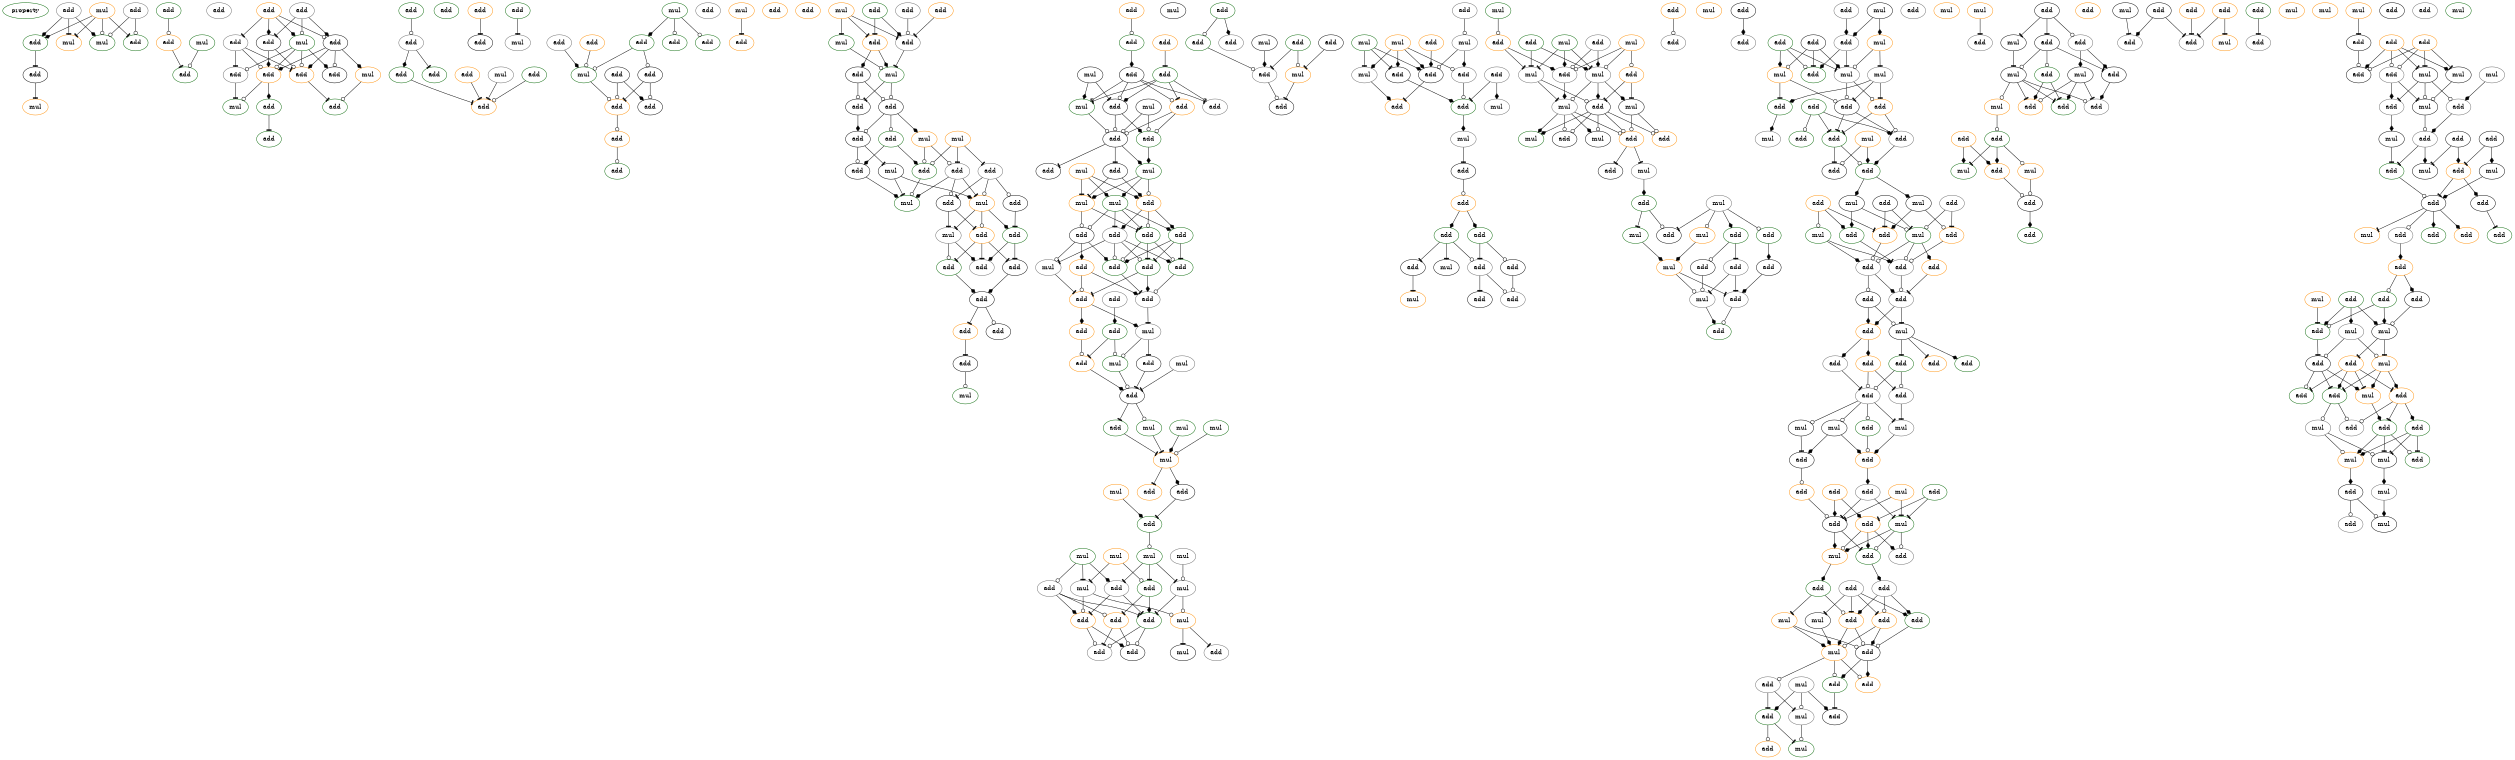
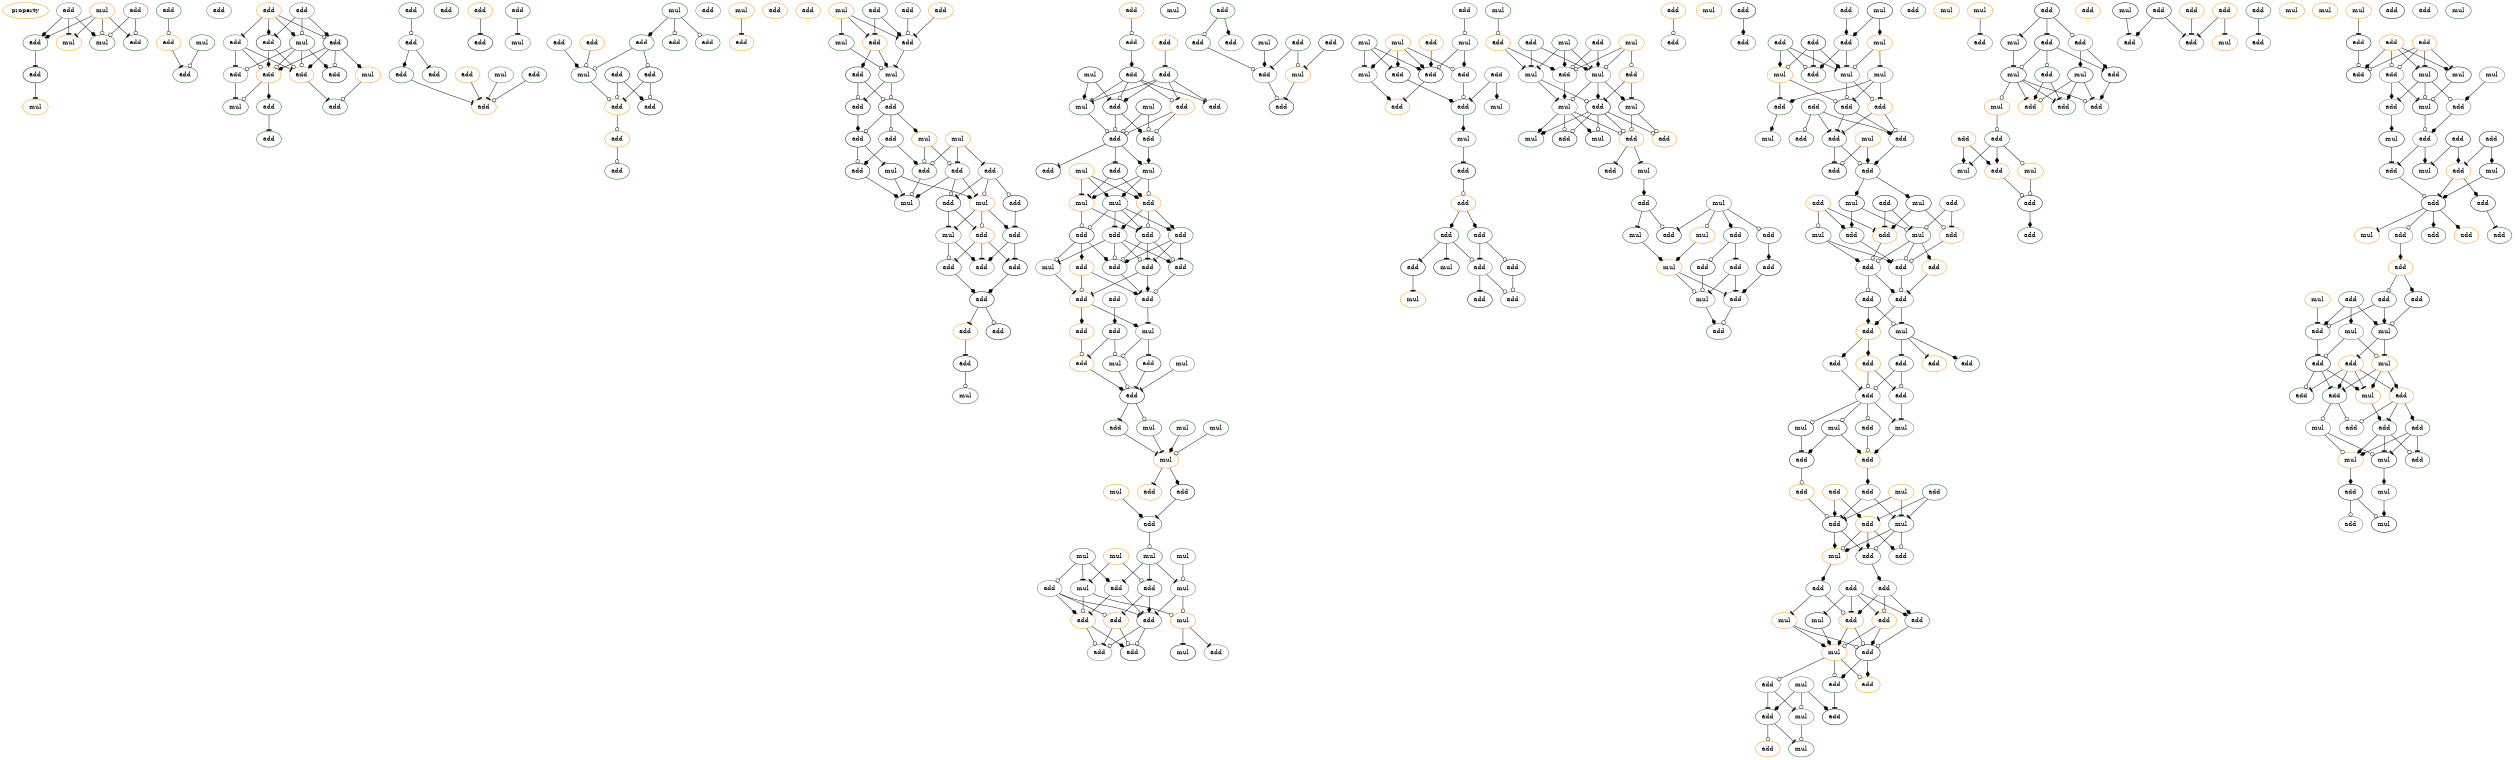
node "property": color darkgreen -> darkorange
